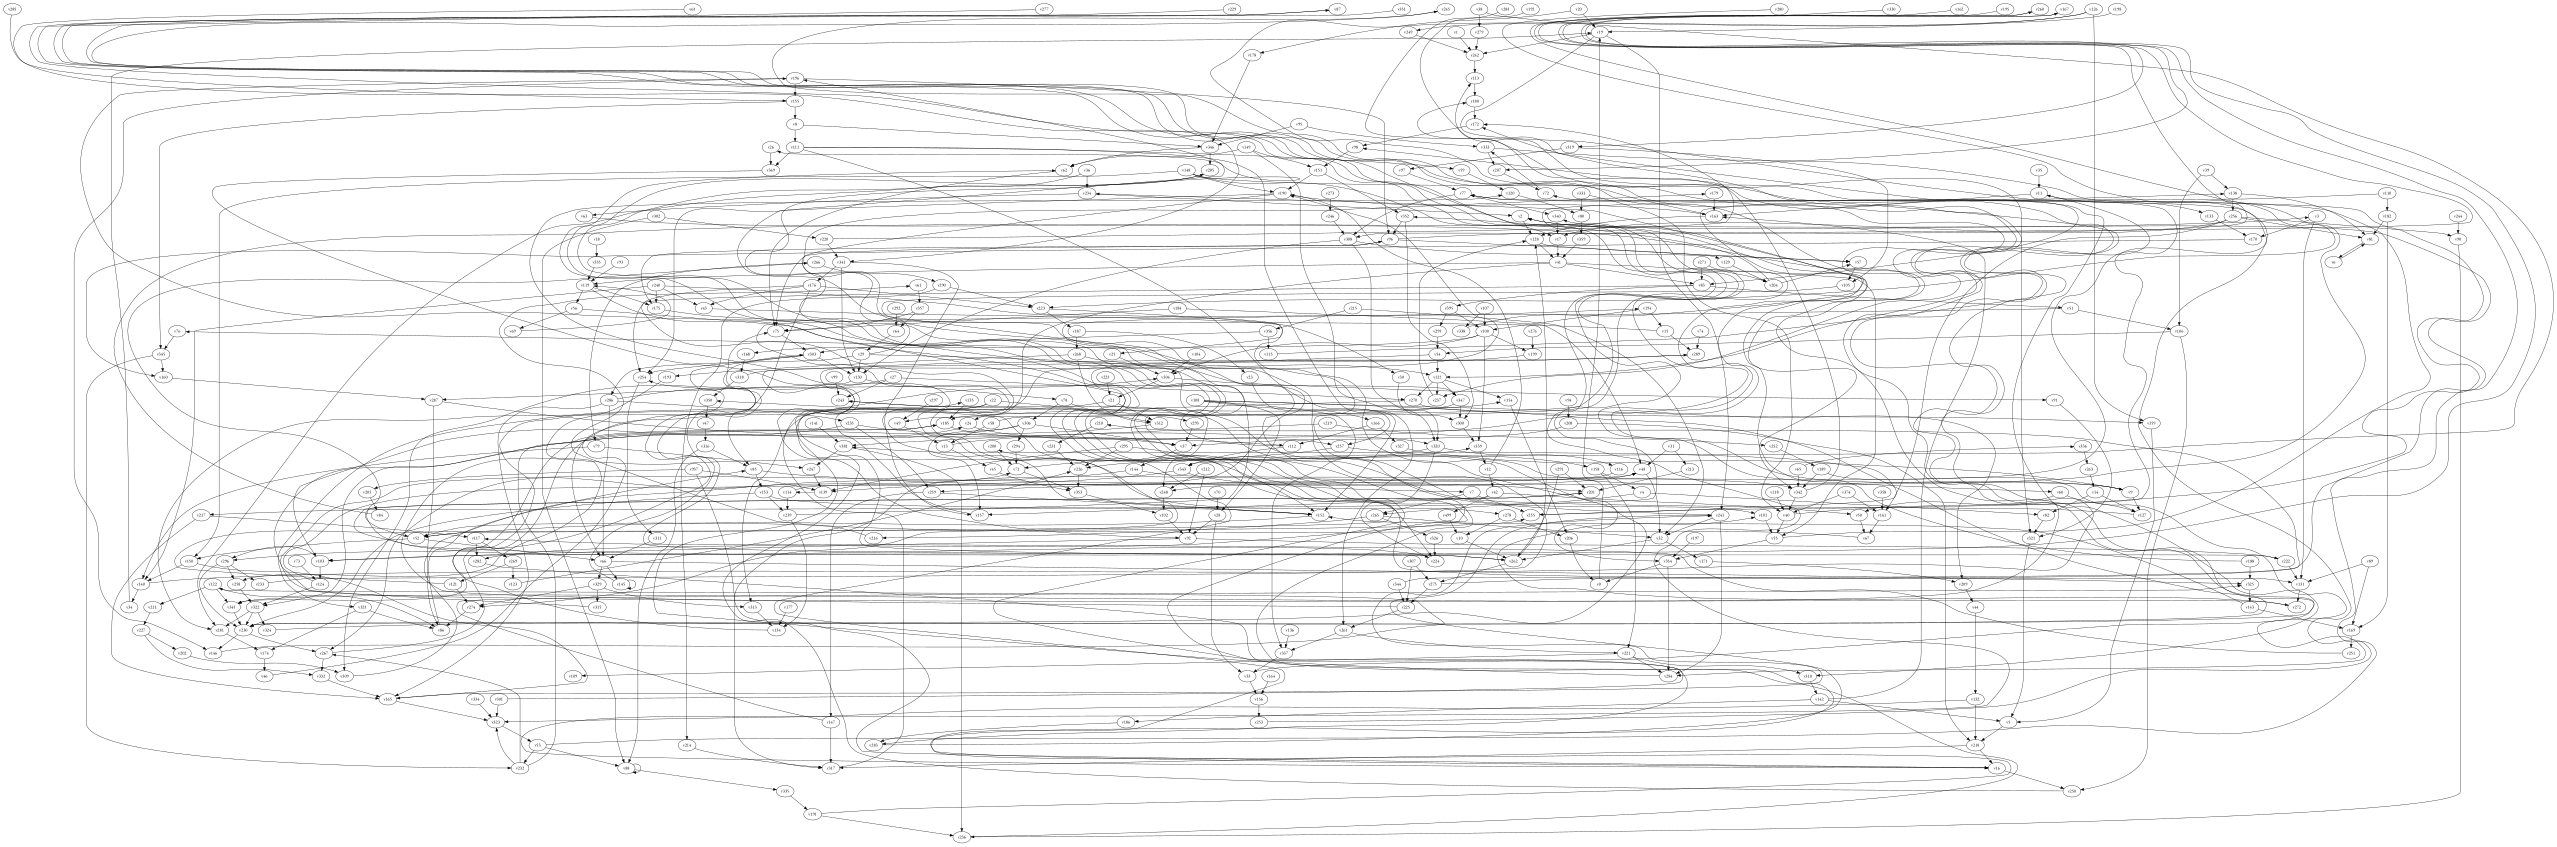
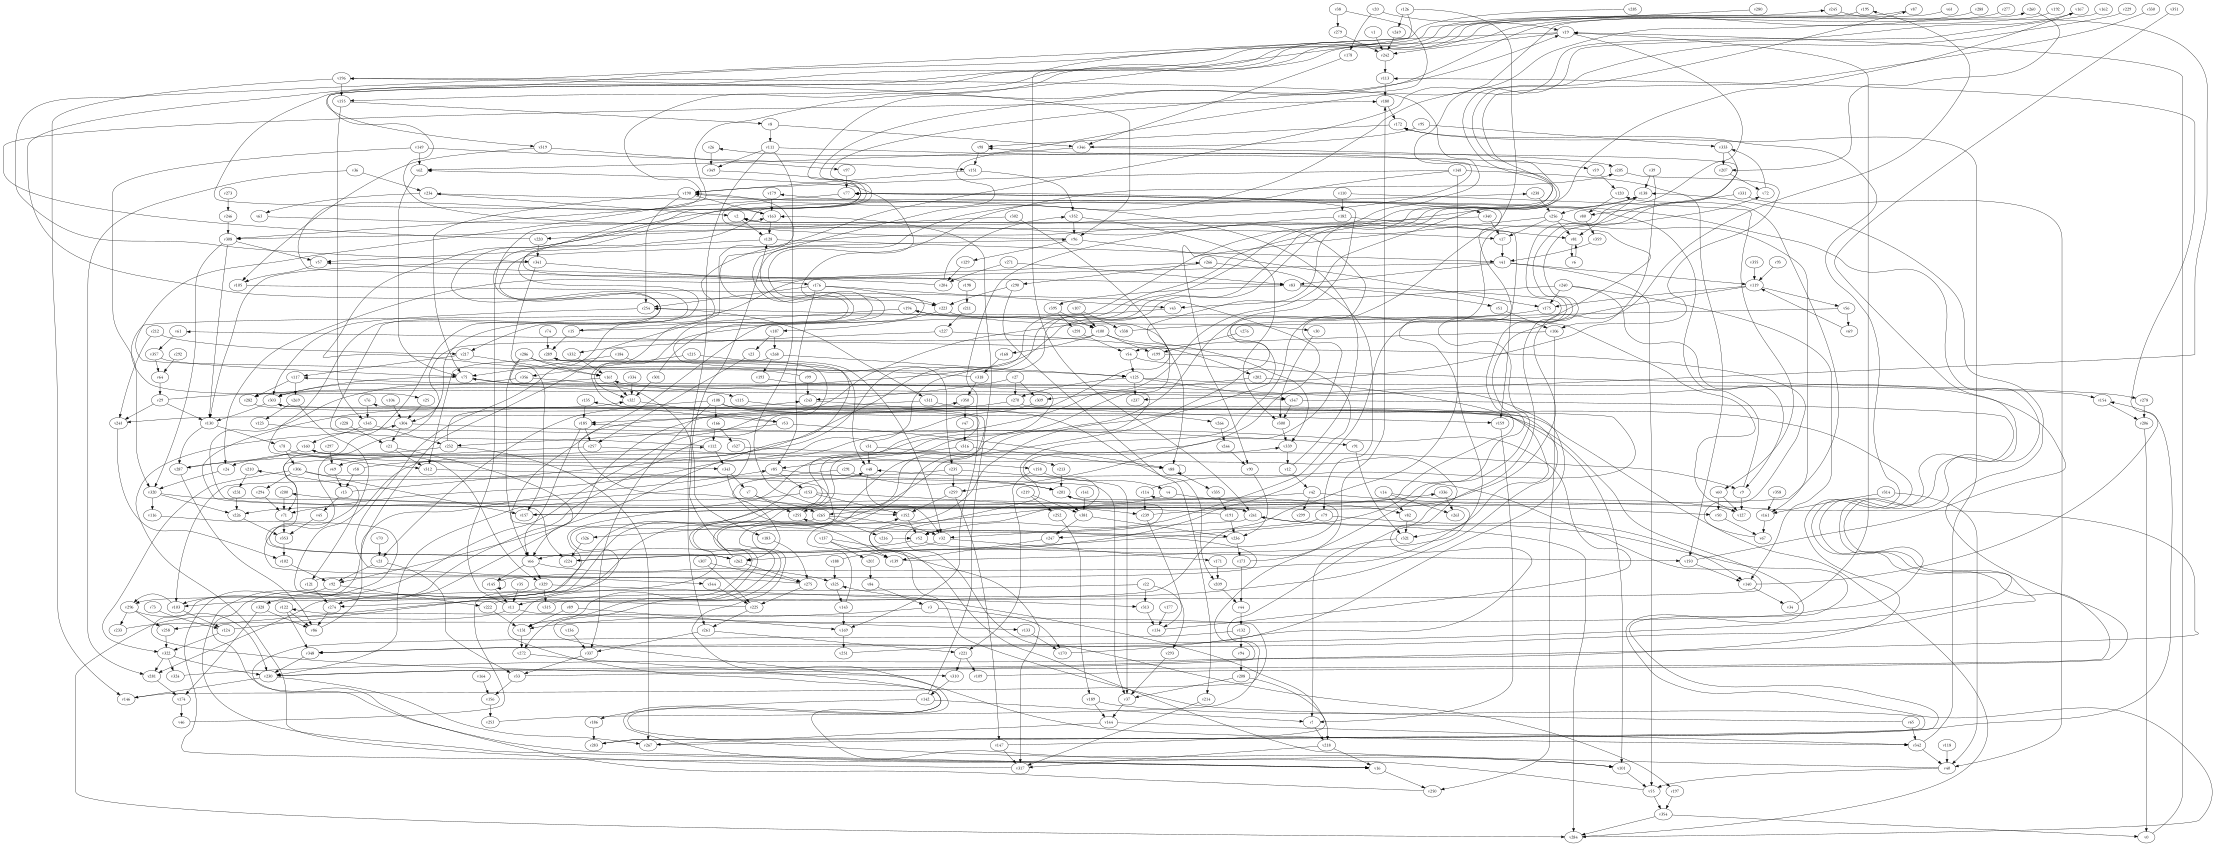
node "v238": added
node "v18": removed
edge "v239" -> "v196": now "v239" -> "v195"
edge "v237" -> "v128": removed
edge "v105" -> "v354": now "v105" -> "v197"
edge "v51" -> "v152": removed
edge "v29" -> "v286": removed
edge "v303" -> "v254": reversed
edge "v344" -> "v340": reversed
node "v264": added
node "v295": removed
edge "v202" -> "v101": added
edge "v160" -> "v329": added
node "v937": label "v937" -> "v137"
edge "v263" -> "v14": reversed
edge "v189" -> "v342": now "v189" -> "v144"
node "v374": label "v374" -> "v314"
edge "v212" -> "v92": now "v212" -> "v217"
node "v499": label "v499" -> "v299"
node "v183": added
node "v10": removed
node "v173": added
edge "v122" -> "v211": now "v198" -> "v211"
edge "v145" -> "v11": added
edge "v109" -> "v138": added
edge "v221" -> "v284": now "v11" -> "v284"
edge "v267" -> "v332": removed
edge "v132" -> "v218": now "v132" -> "v94"
